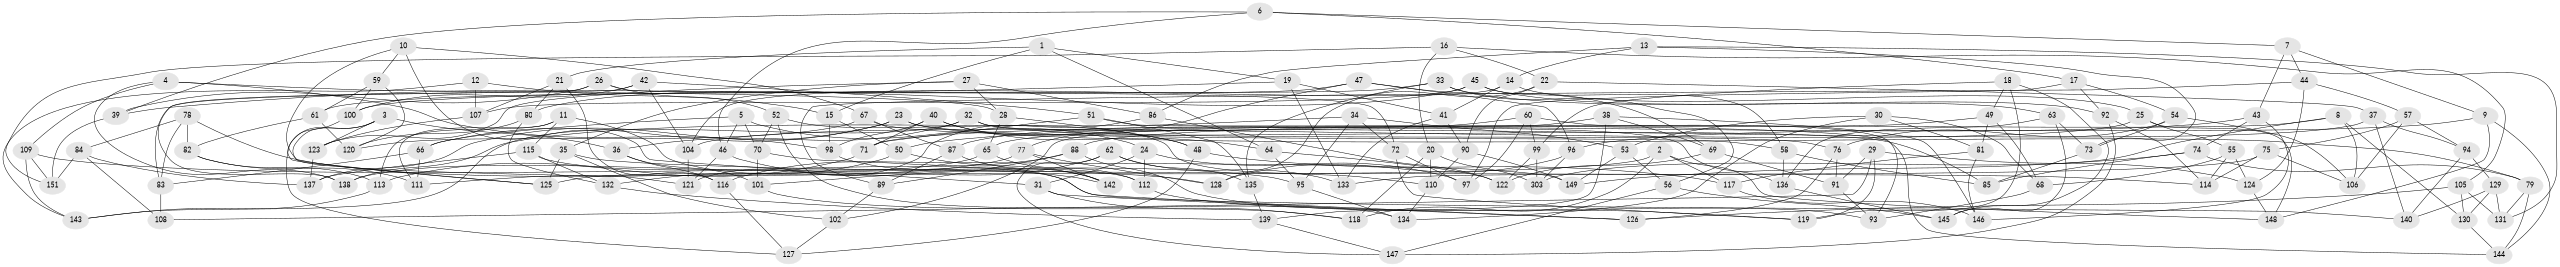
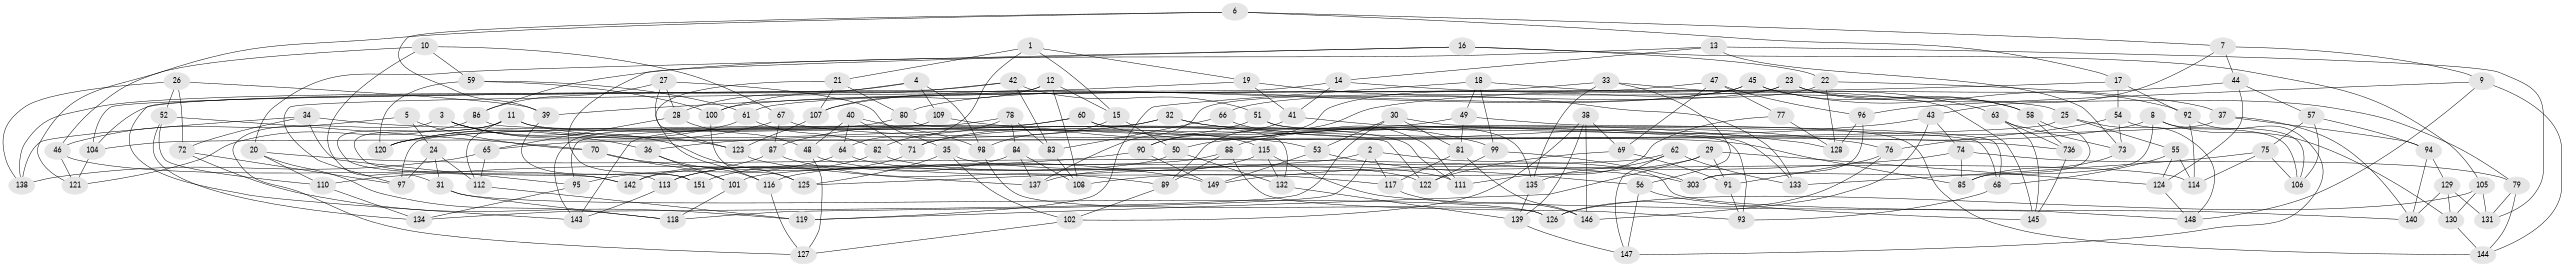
edge "5" -- "66": removed
edge "12" -- "108": added
edge "109" -- "151": removed
edge "77" -- "142": now "11" -- "142"
node "136": label "136" -> "736"
